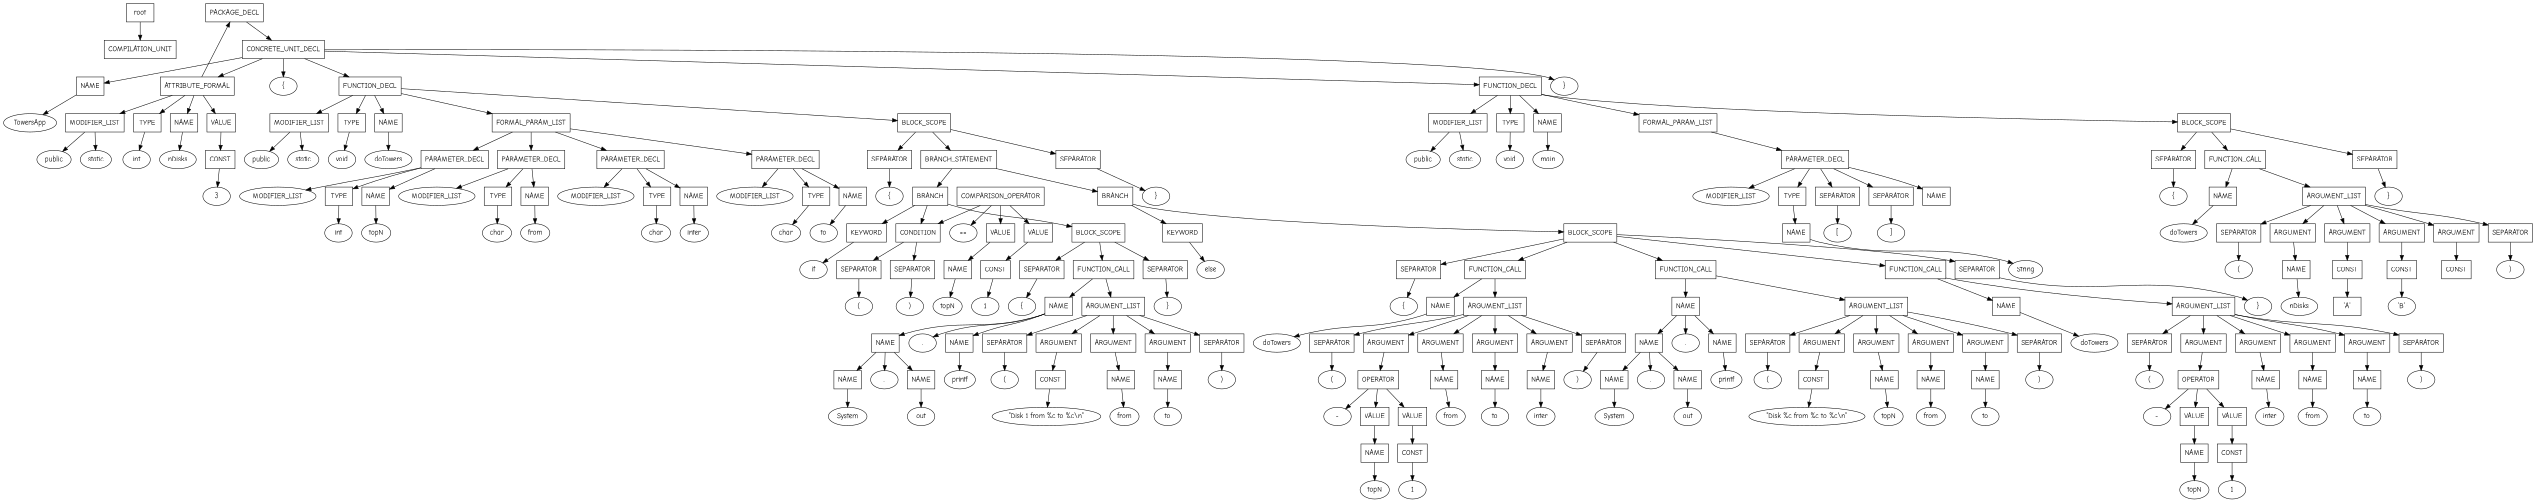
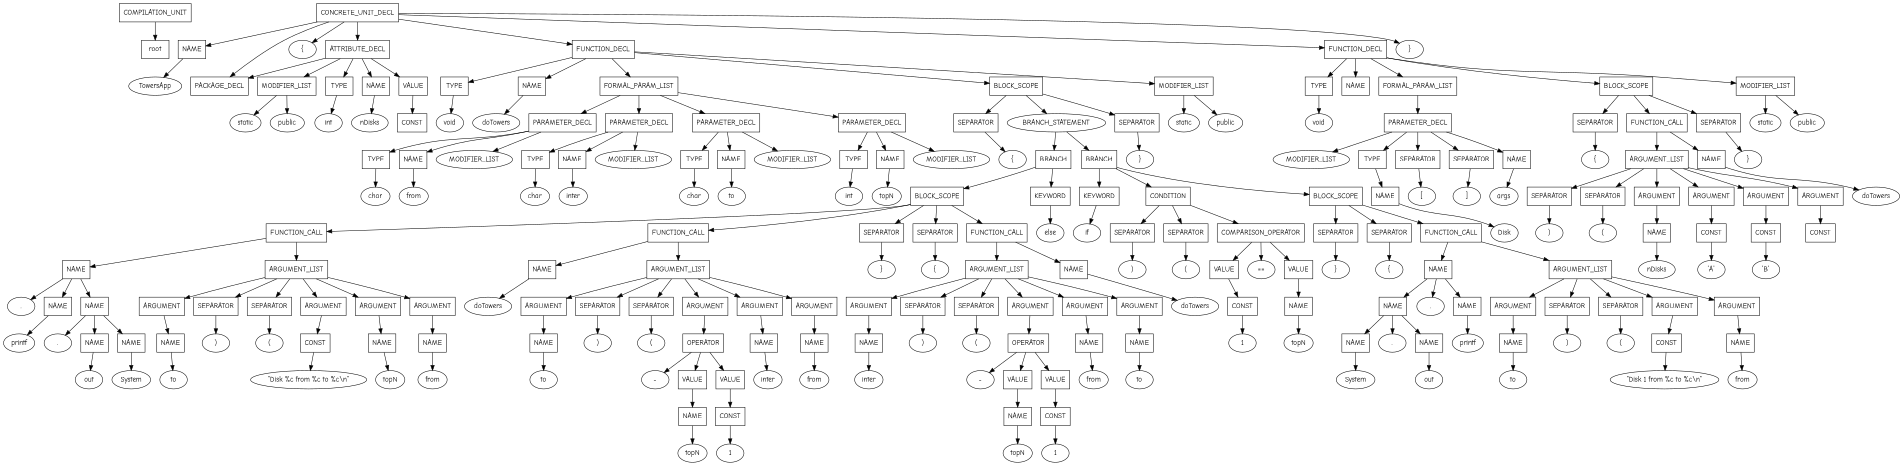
edge "root" -> "COMPILATION_UNIT": reversed
edge "PACKAGE_DECL" -> "CONCRETE_UNIT_DECL": reversed
node "ATTRIBUTE_FORMAL": label "ATTRIBUTE_FORMAL" -> "ATTRIBUTE_DECL"
node "BRANCH_STATEMENT": shape box -> ellipse
node "main": removed
node "3": removed
node "args": added
edge "COMPARISON_OPERATOR" -> "CONDITION": reversed
node "String": label "String" -> "Disk"
node "'A'": shape box -> ellipse
